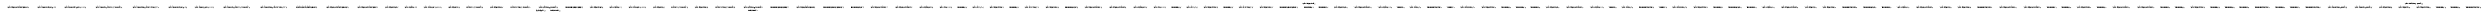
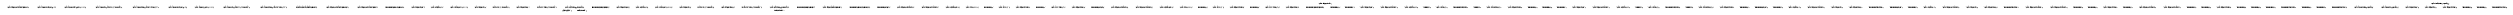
node "(FIELD_IDENTIFIER,STATE_DOWN,STATE_DOWN)": added
